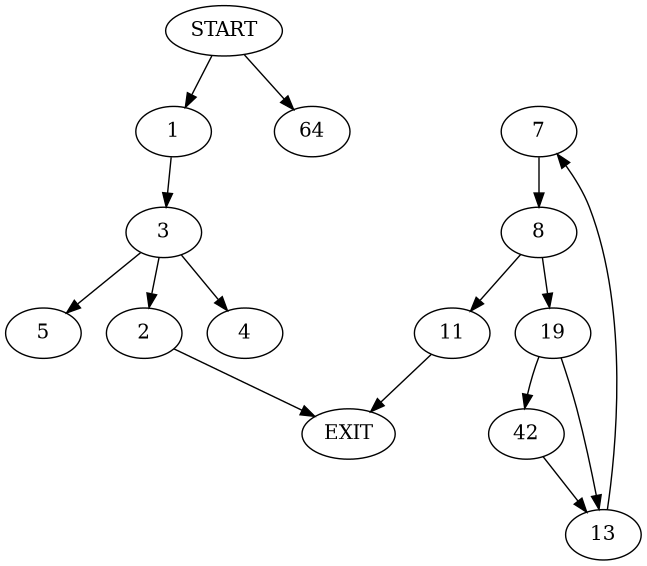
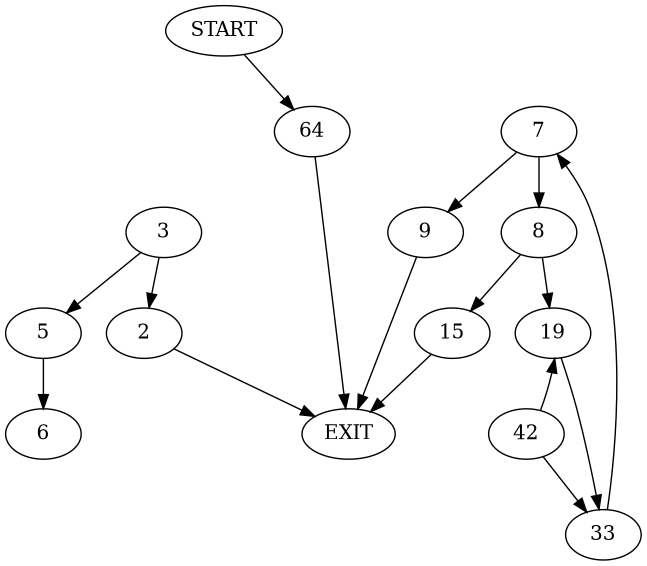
node "1": removed
node "9": added
edge "64" -> "EXIT": added
node "4": removed
node "11": label "11" -> "15"
edge "19" -> "42": reversed
node "6": added
node "13": label "13" -> "33"
